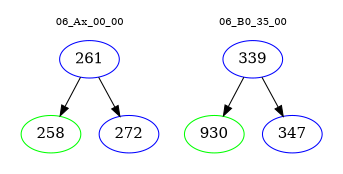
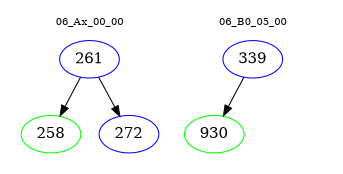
cluster "06_B0_35_00": label "06_B0_35_00" -> "06_B0_05_00"
node "347": removed
